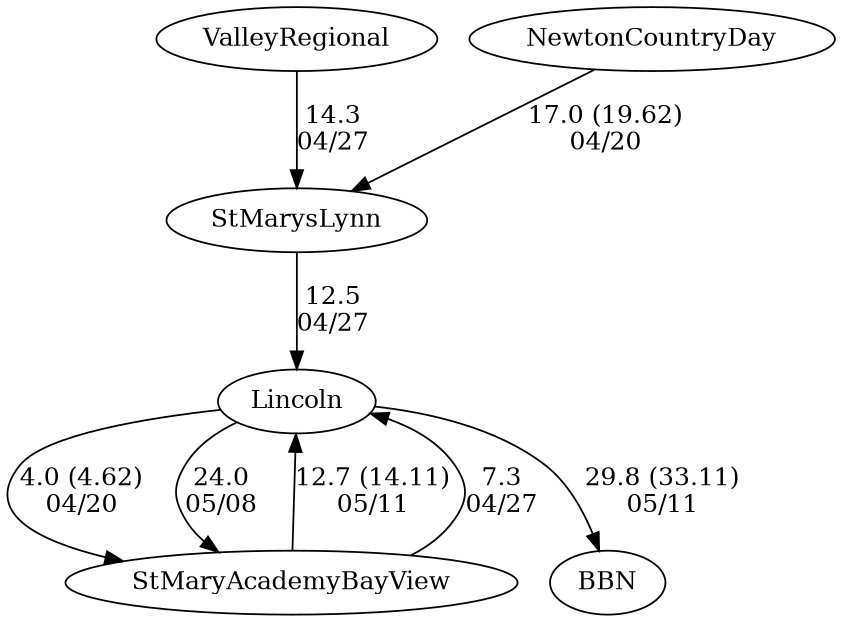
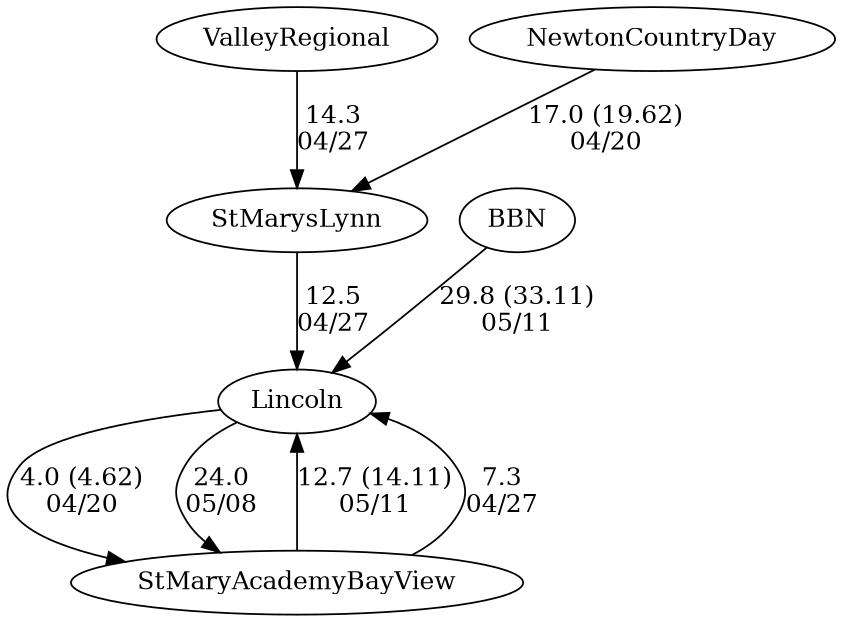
edge "Lincoln" -> "BBN": reversed
